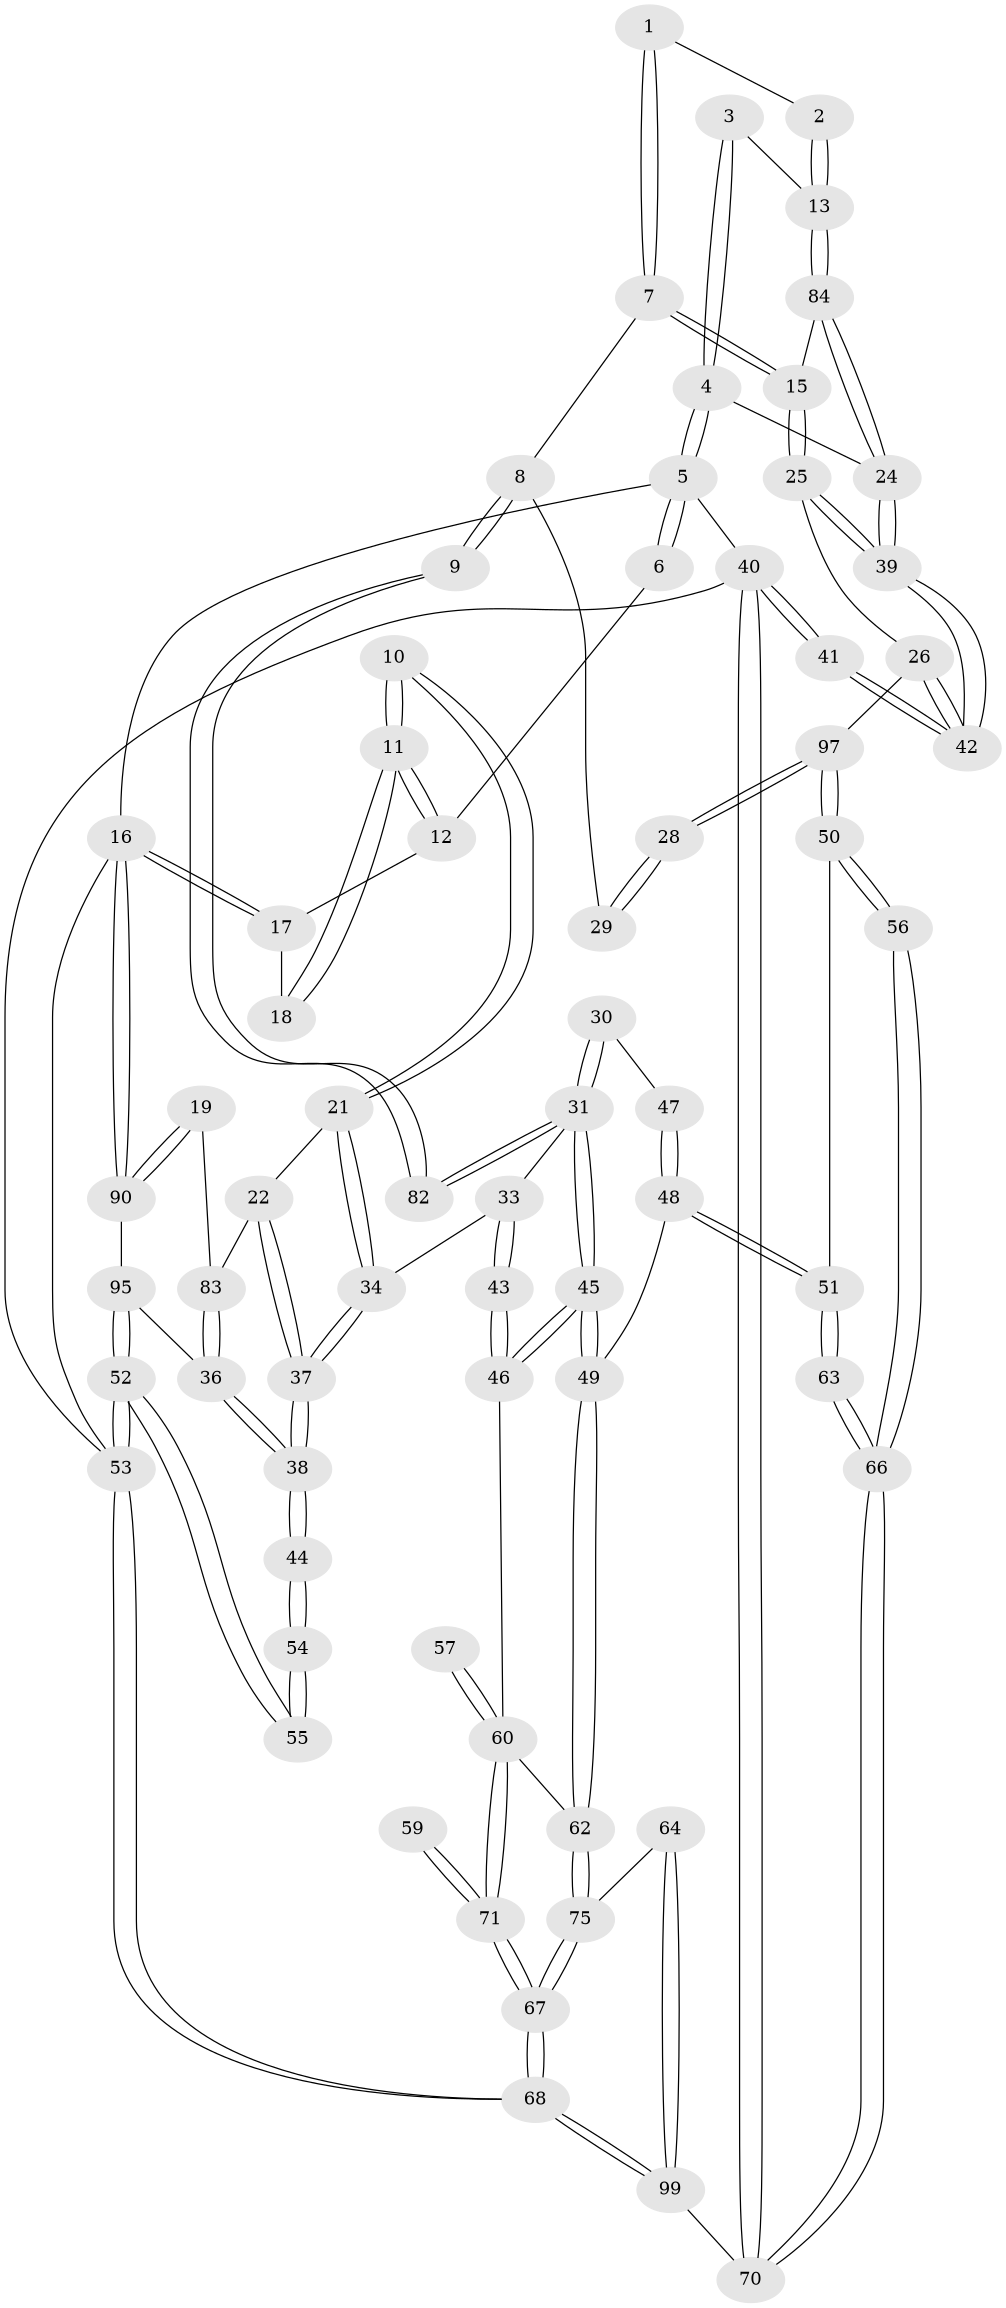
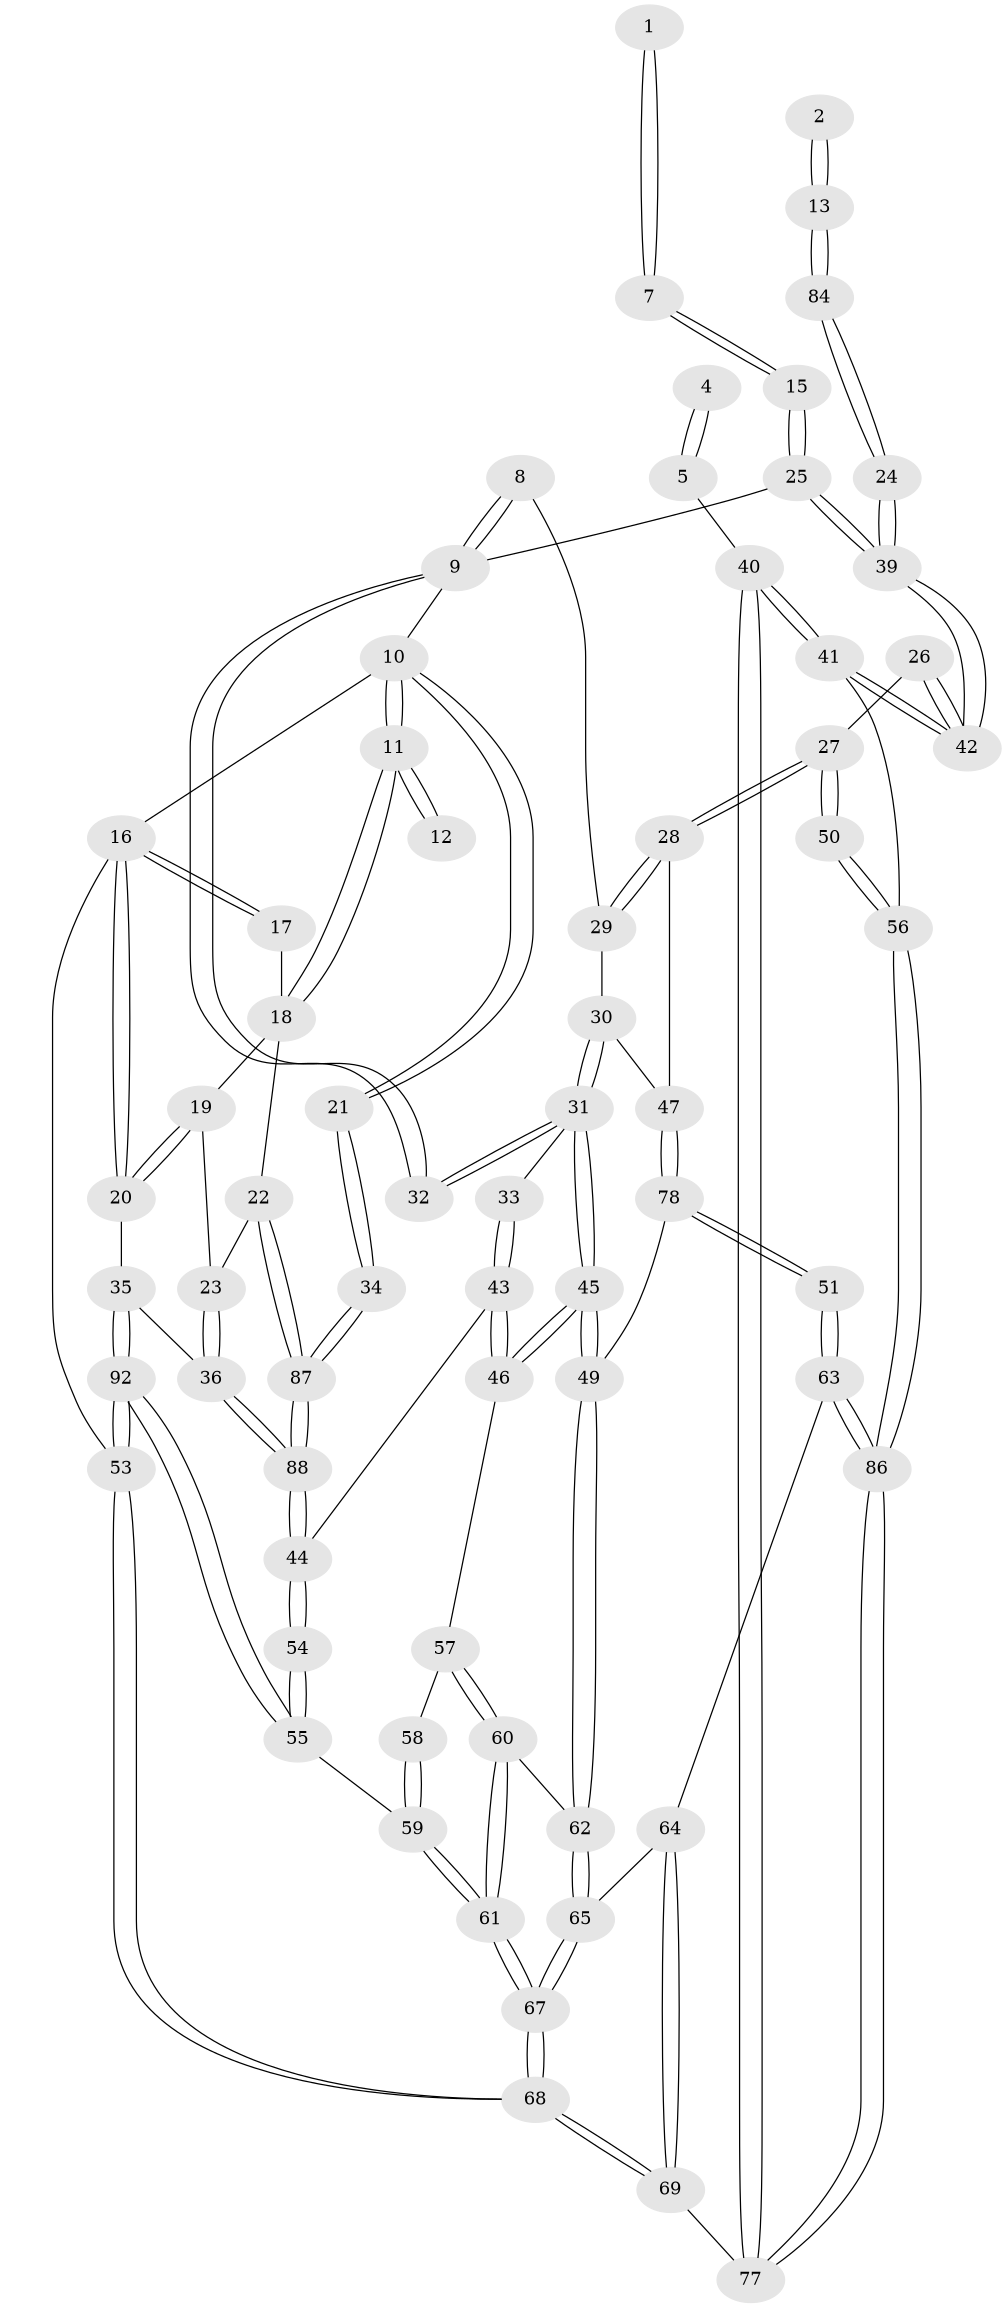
edge "1" -- "2": removed
node "3": removed
edge "84" -- "15": removed
edge "7" -- "8": removed
edge "4" -- "24": removed
edge "5" -- "16": now "10" -- "16"
node "6": removed
edge "25" -- "26": now "25" -- "9"
edge "9" -- "10": added
node "97": label "97" -> "27"
edge "41" -- "56": added
edge "40" -- "53": removed
edge "12" -- "17": removed
edge "29" -- "30": added
edge "28" -- "47": added
edge "18" -- "19": added
edge "50" -- "51": removed
edge "21" -- "22": now "18" -- "22"
node "90": label "90" -> "20"
node "82": label "82" -> "32"
node "48": label "48" -> "78"
edge "33" -- "34": removed
node "95": label "95" -> "35"
node "83": label "83" -> "23"
node "52": label "52" -> "92"
node "37": label "37" -> "87"
edge "43" -- "44": added
node "38": label "38" -> "88"
node "66": label "66" -> "86"
edge "46" -- "60": now "46" -- "57"
edge "63" -- "64": added
node "58": added
edge "55" -- "59": added
node "71": label "71" -> "61"
node "75": label "75" -> "65"
node "99": label "99" -> "69"
node "70": label "70" -> "77"
